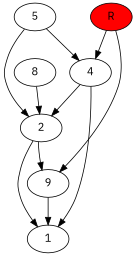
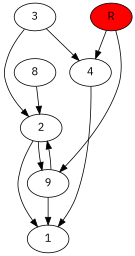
node "5": label "5" -> "3"
edge "4" -> "2": now "9" -> "2"
